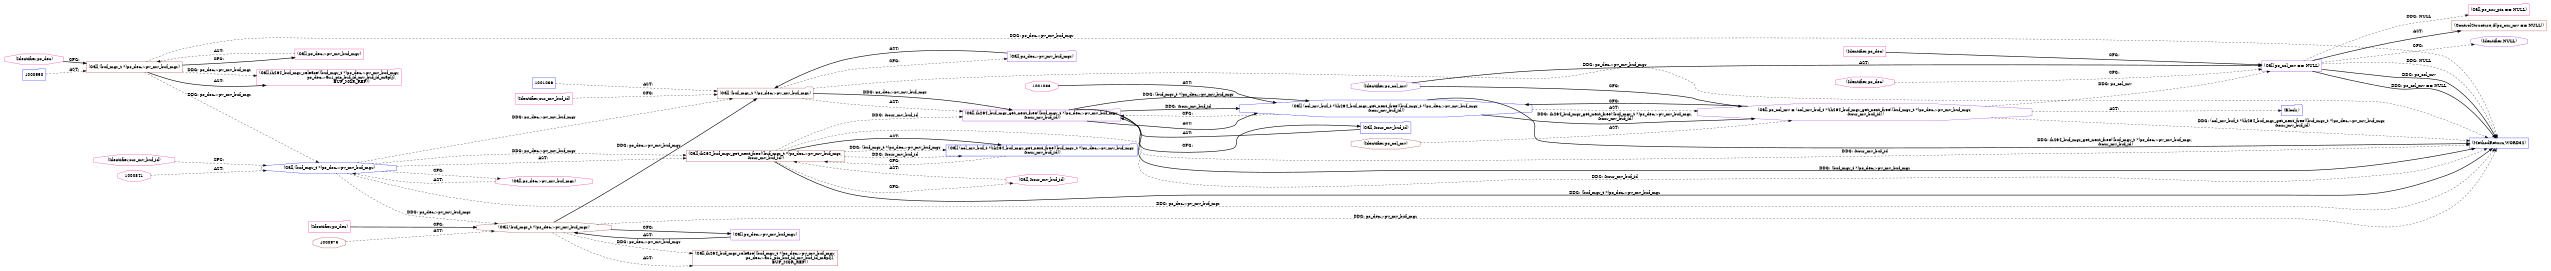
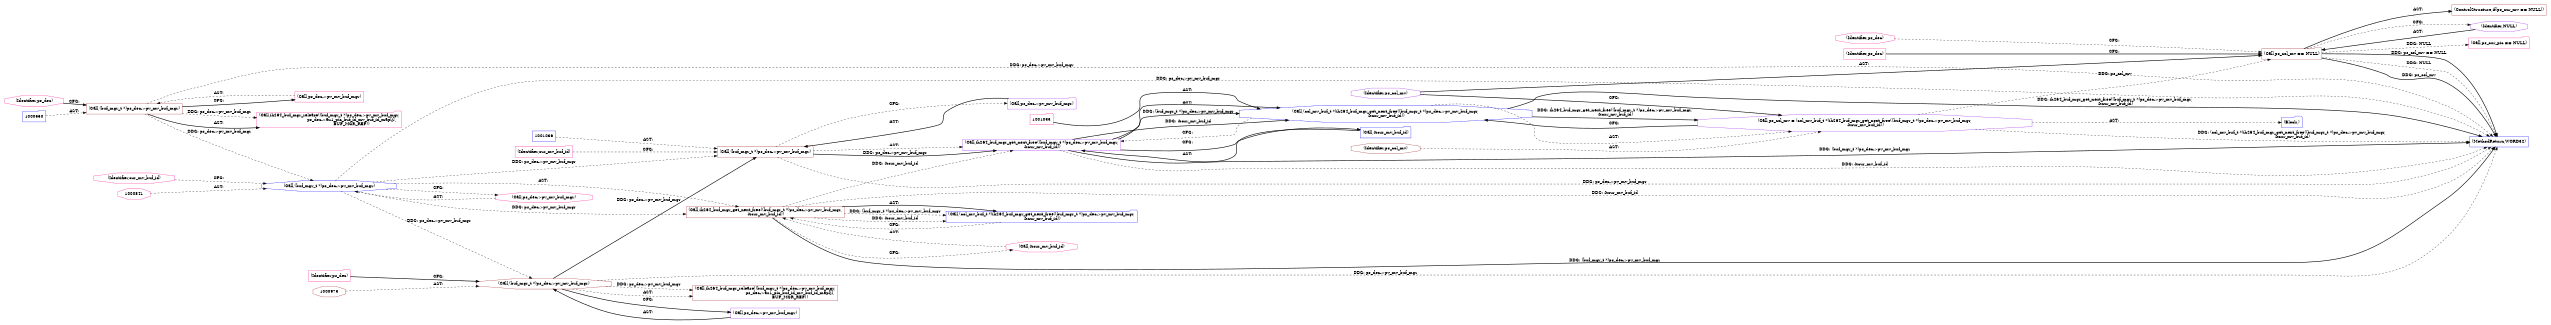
edge "(Identifier,NULL)" -> "(Call,ps_col_mv == NULL)": added, label "AST:"
node "(Call,ps_col_mv == NULL)": color purple -> brown
node "1001033": shape octagon -> folder
